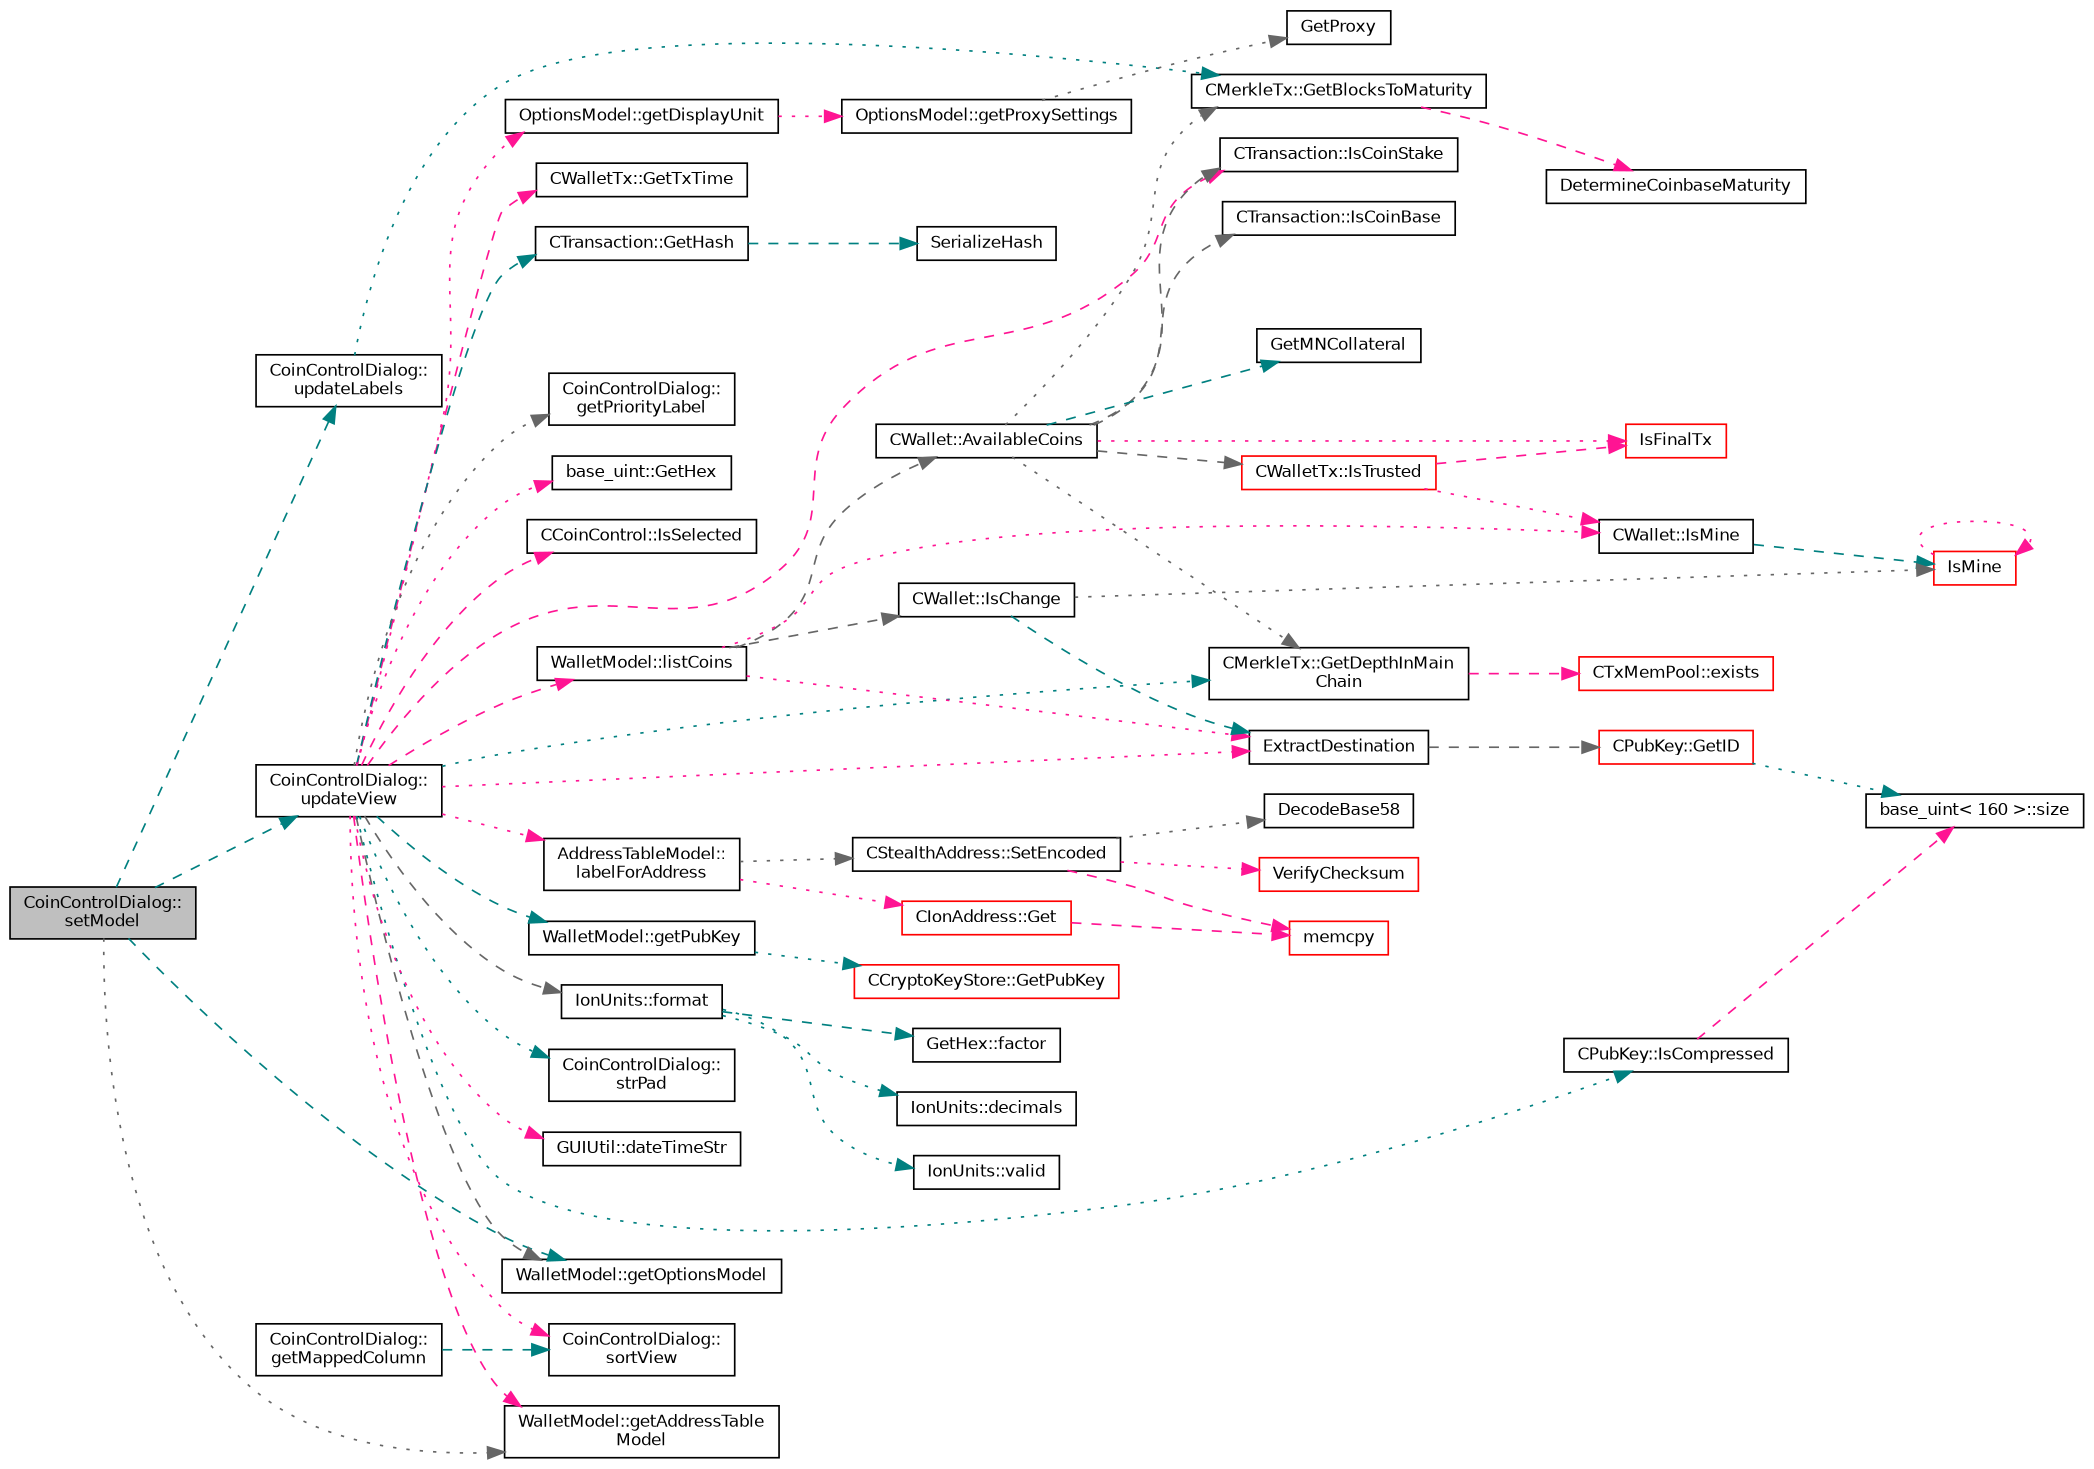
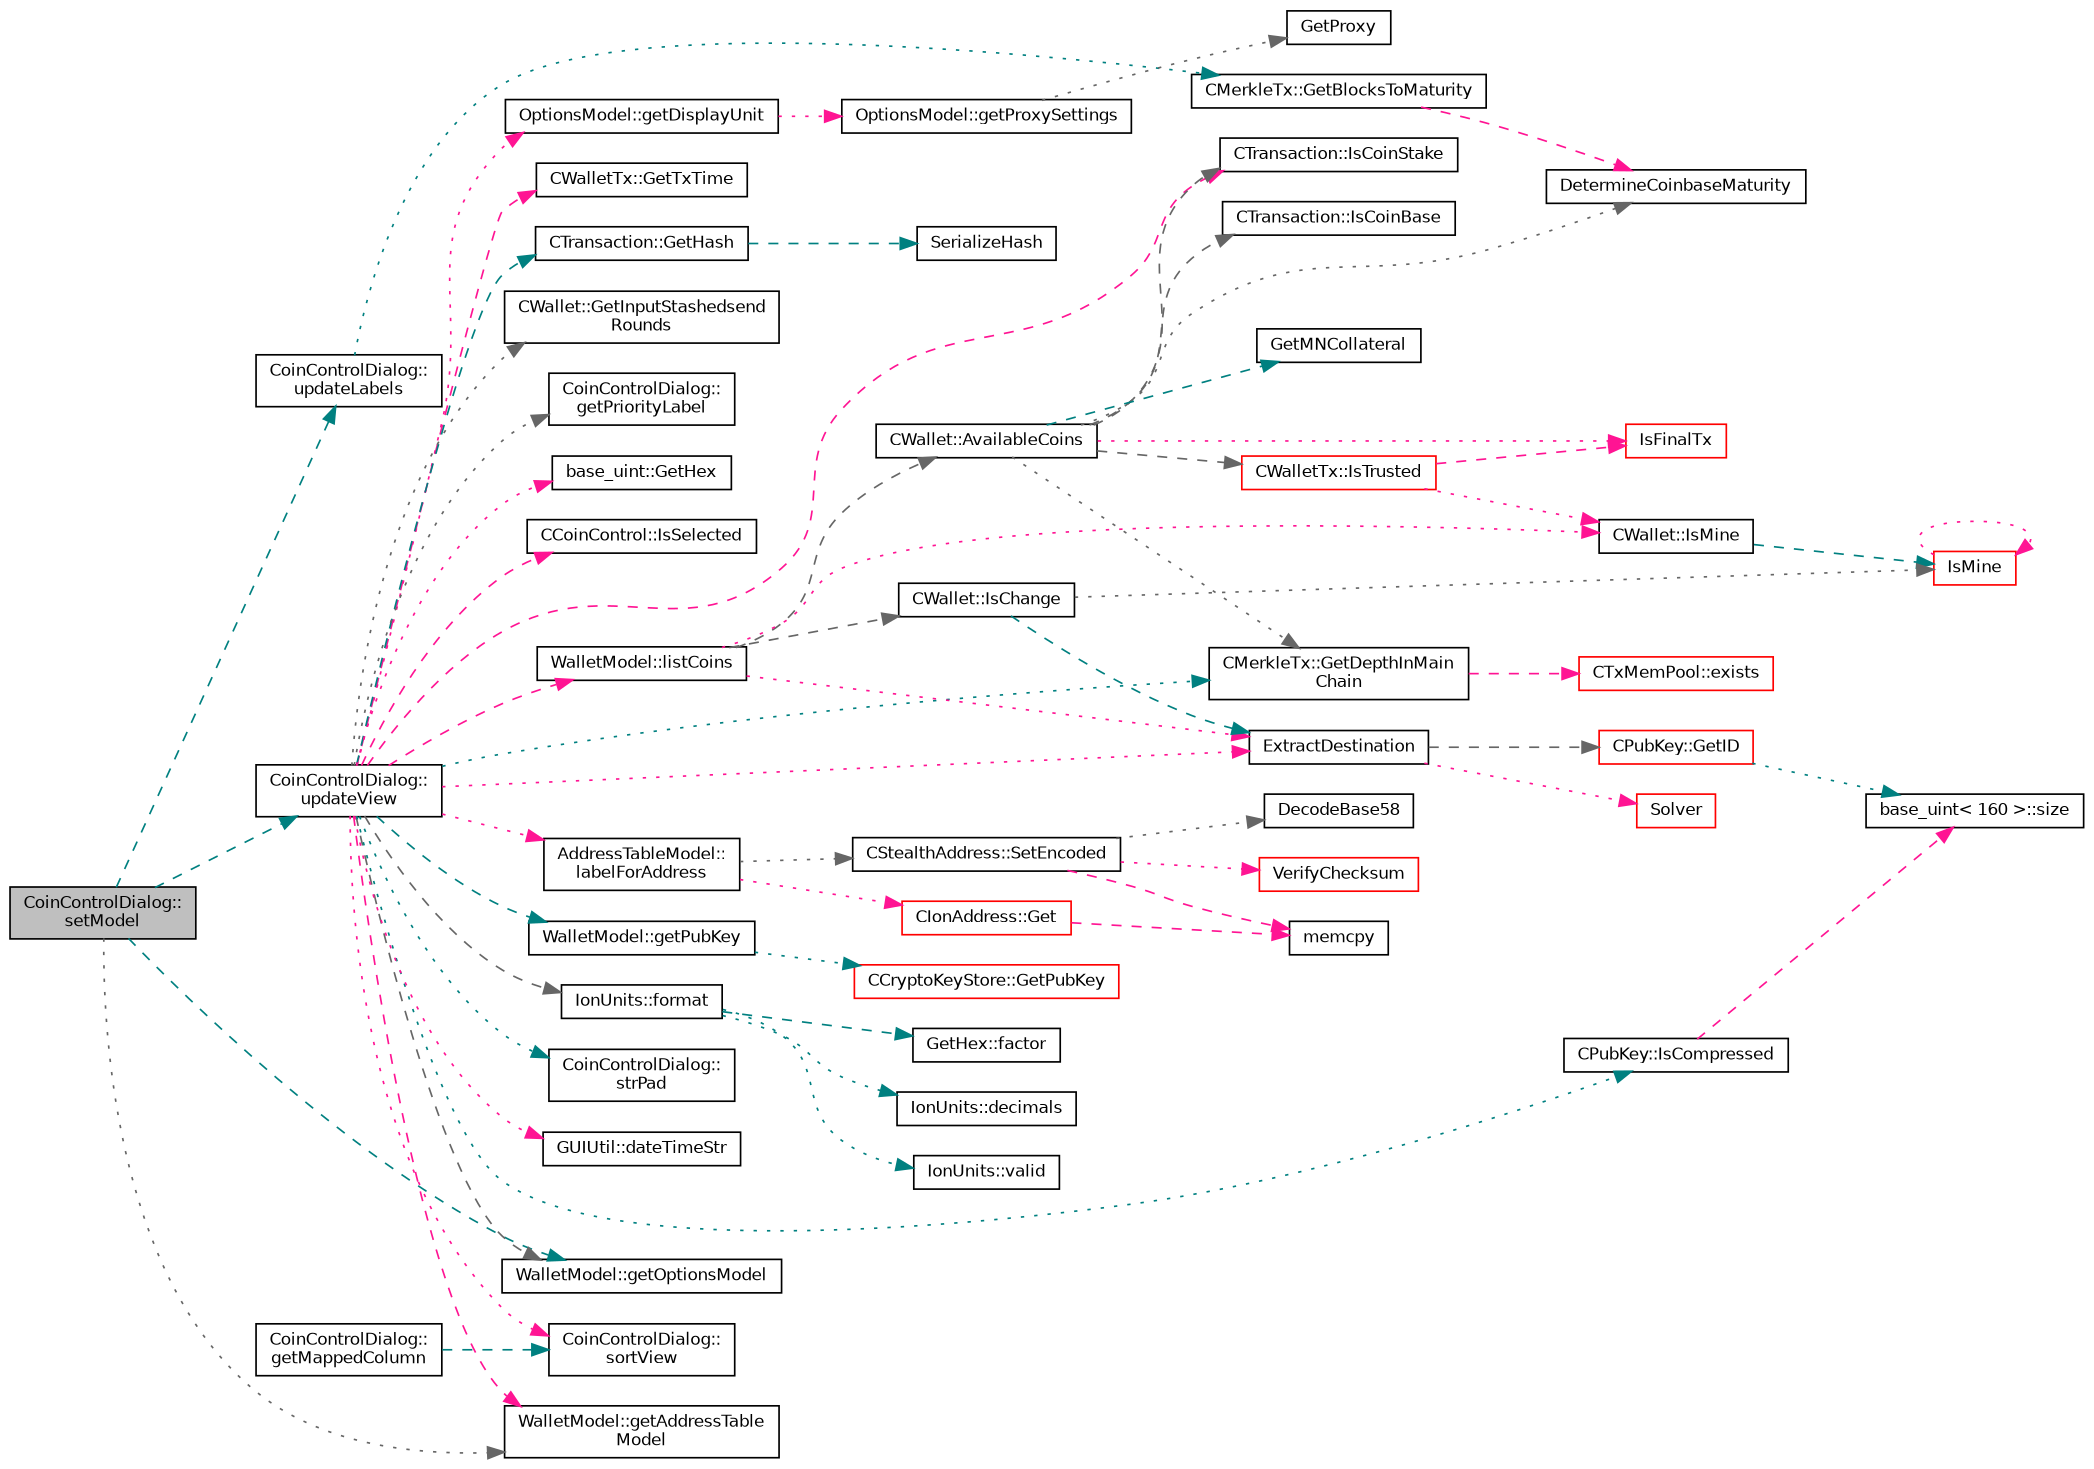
edge "CWallet::AvailableCoins" -> "CMerkleTx::GetBlocksToMaturity": now "CWallet::AvailableCoins" -> "DetermineCoinbaseMaturity"
node "CWallet::GetInputStashedsend Rounds": added
node "Solver": added
node "memcpy": color red -> black
